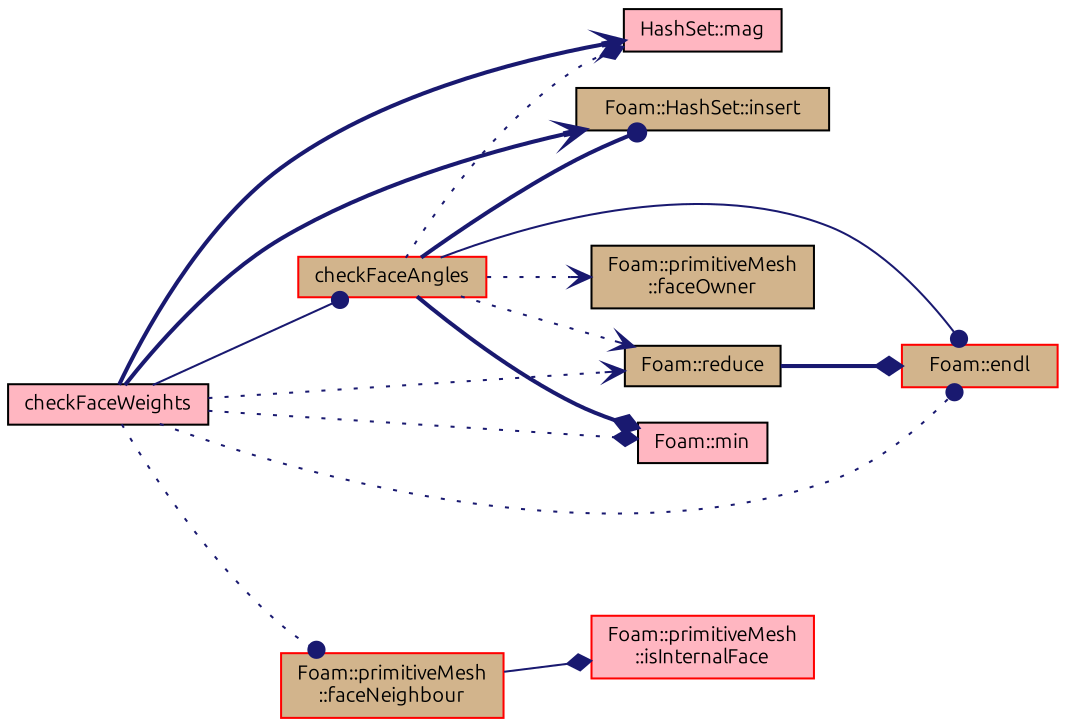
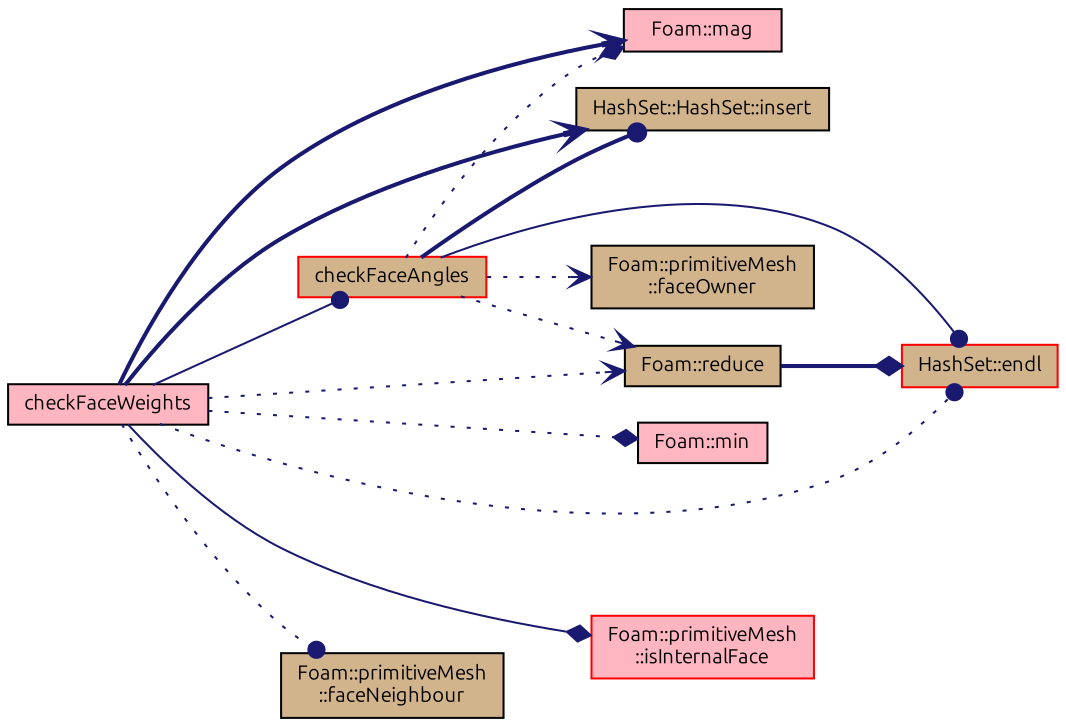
node "HashSet::mag": label "HashSet::mag" -> "Foam::mag"
node "Foam::HashSet::insert": label "Foam::HashSet::insert" -> "HashSet::HashSet::insert"
edge "checkFaceAngles" -> "Foam::min": removed
node "Foam::endl": label "Foam::endl" -> "HashSet::endl"
edge "Foam::primitiveMesh ::faceNeighbour" -> "Foam::primitiveMesh ::isInternalFace": now "checkFaceWeights" -> "Foam::primitiveMesh ::isInternalFace"
node "Foam::primitiveMesh ::faceNeighbour": color red -> black
